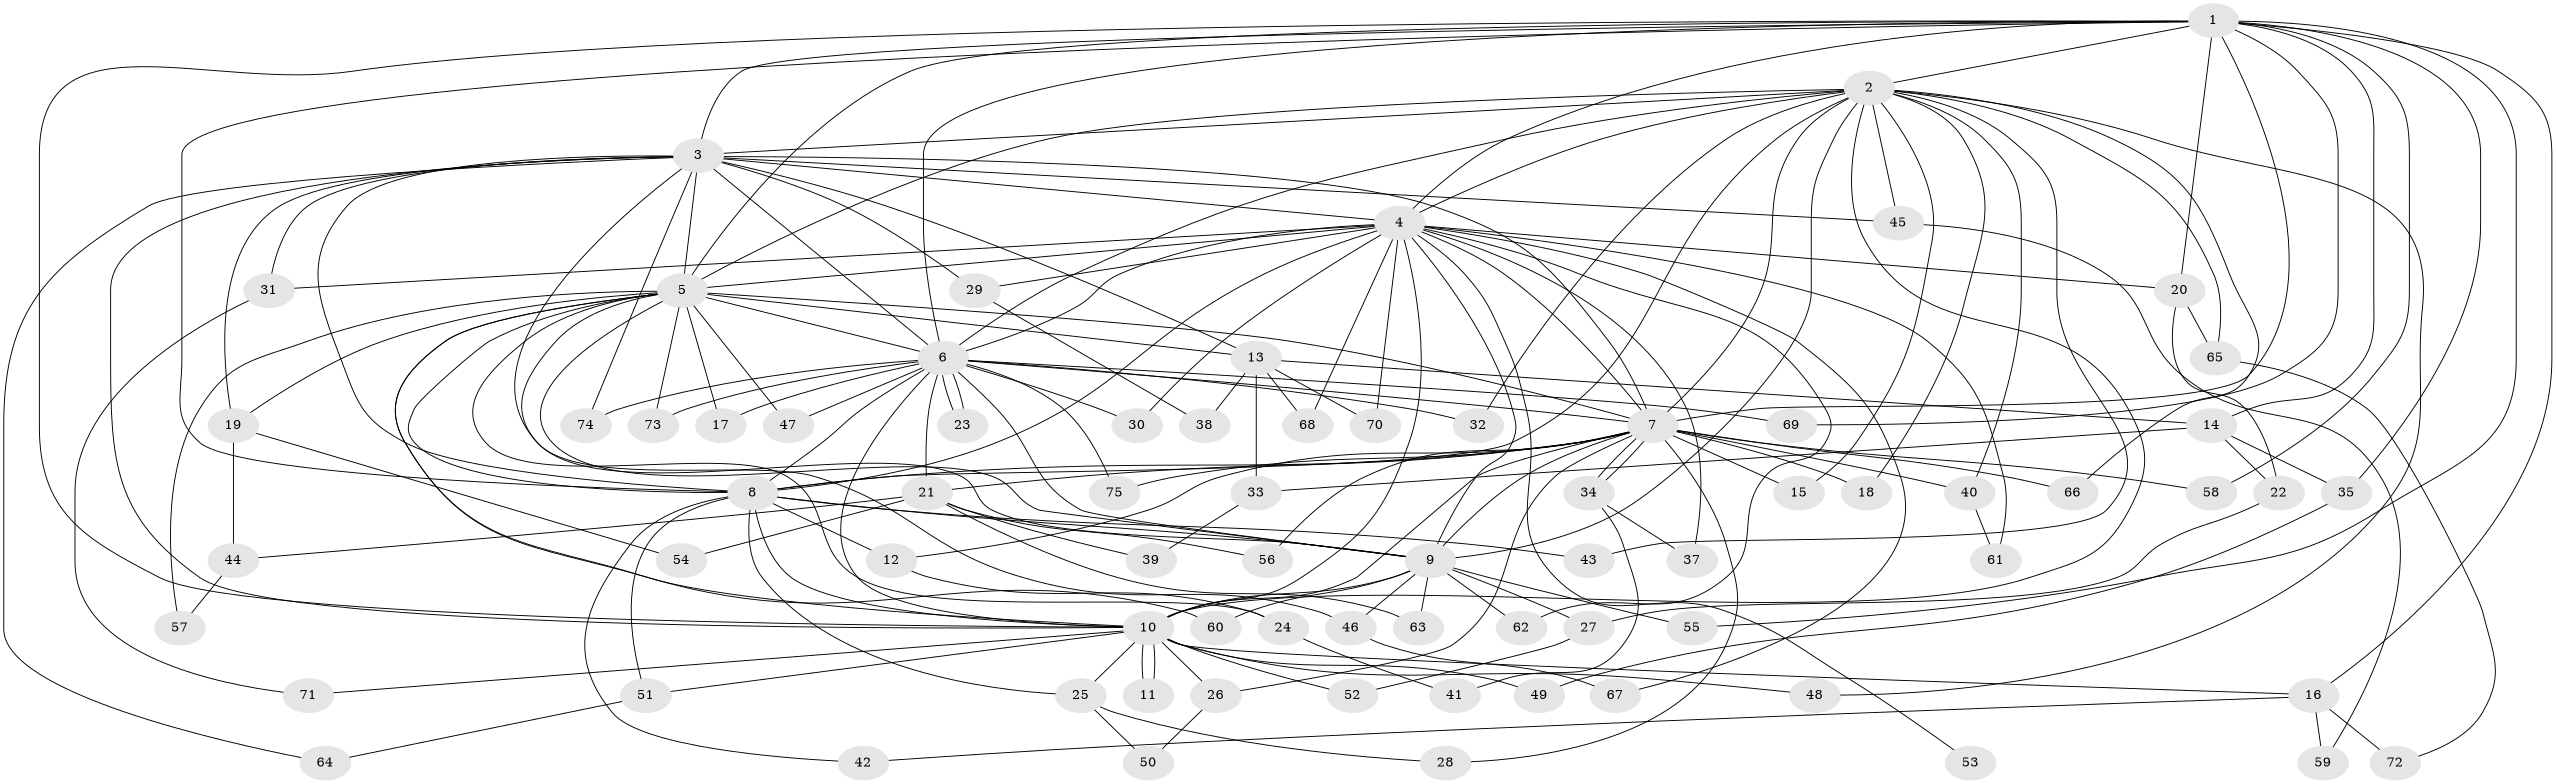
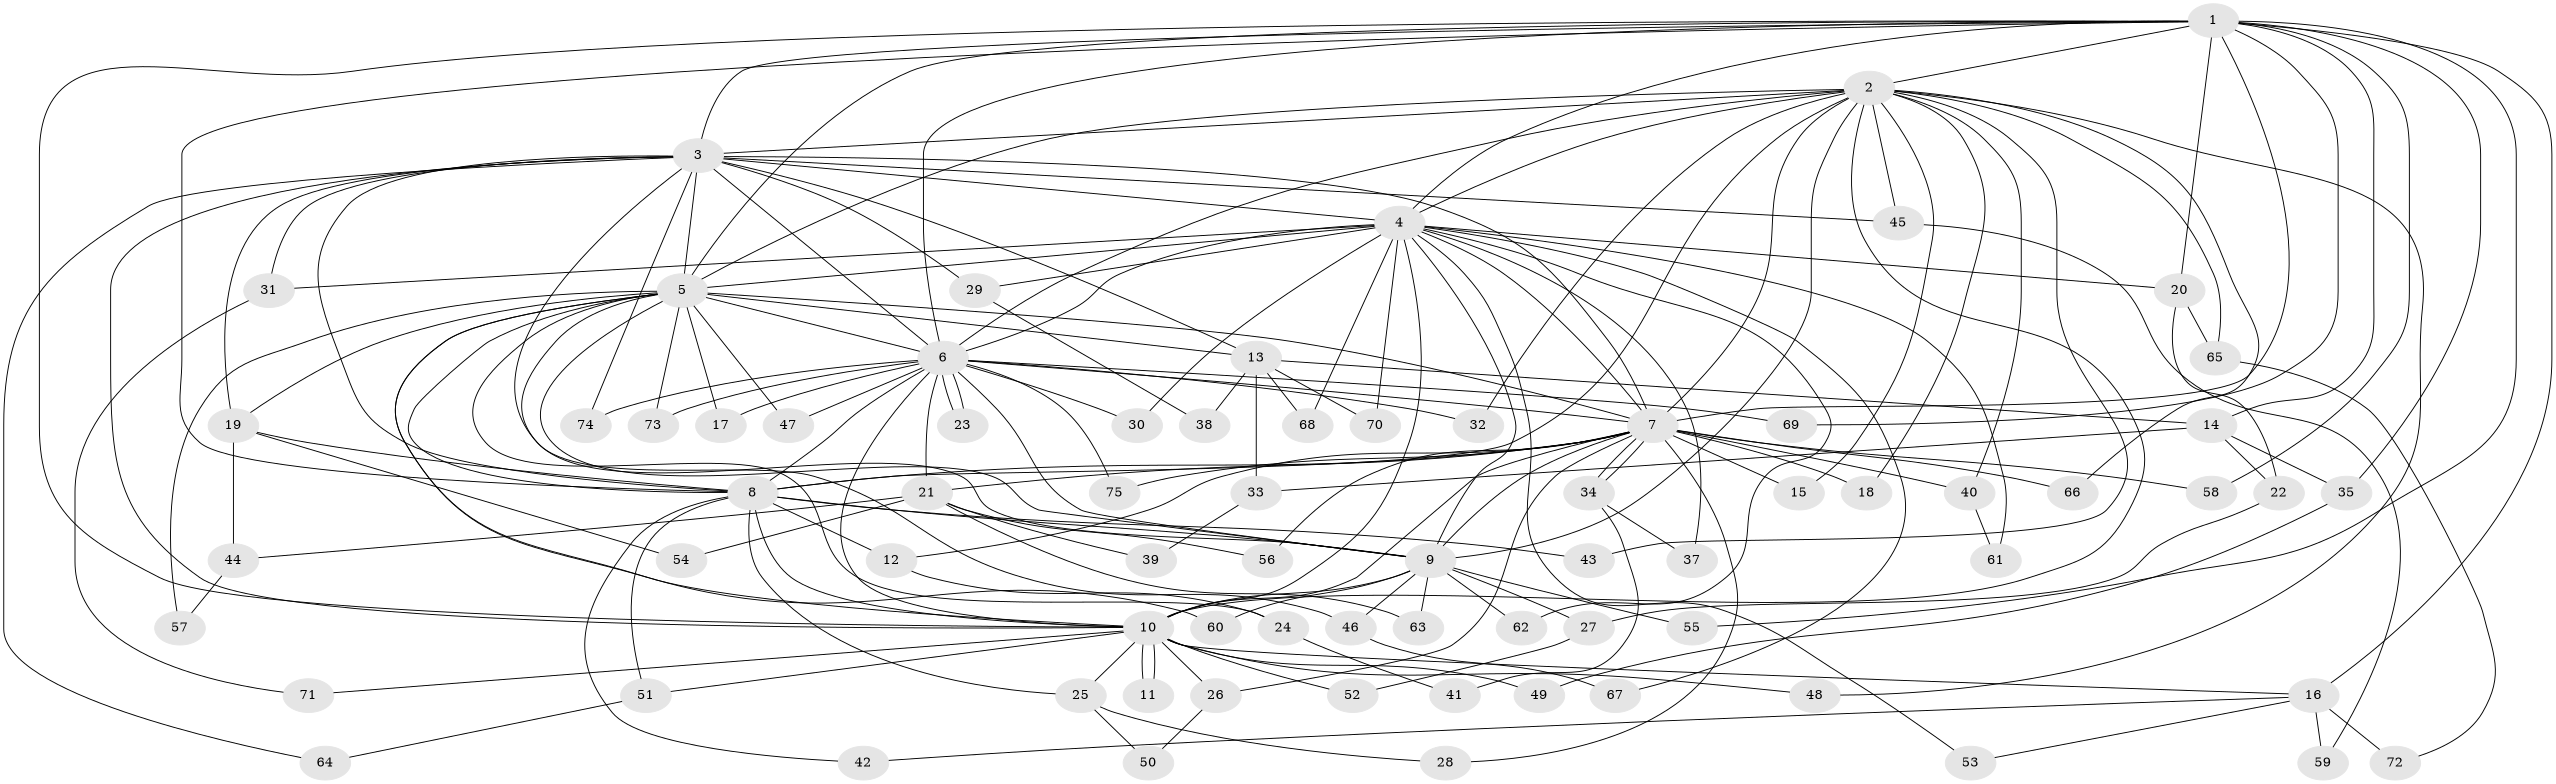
edge "4" -- "8": now "19" -- "8"
edge "16" -- "53": added
